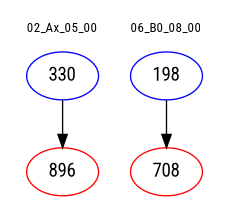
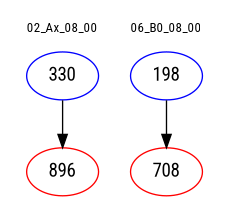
cluster "02_Ax_05_00": label "02_Ax_05_00" -> "02_Ax_08_00"
